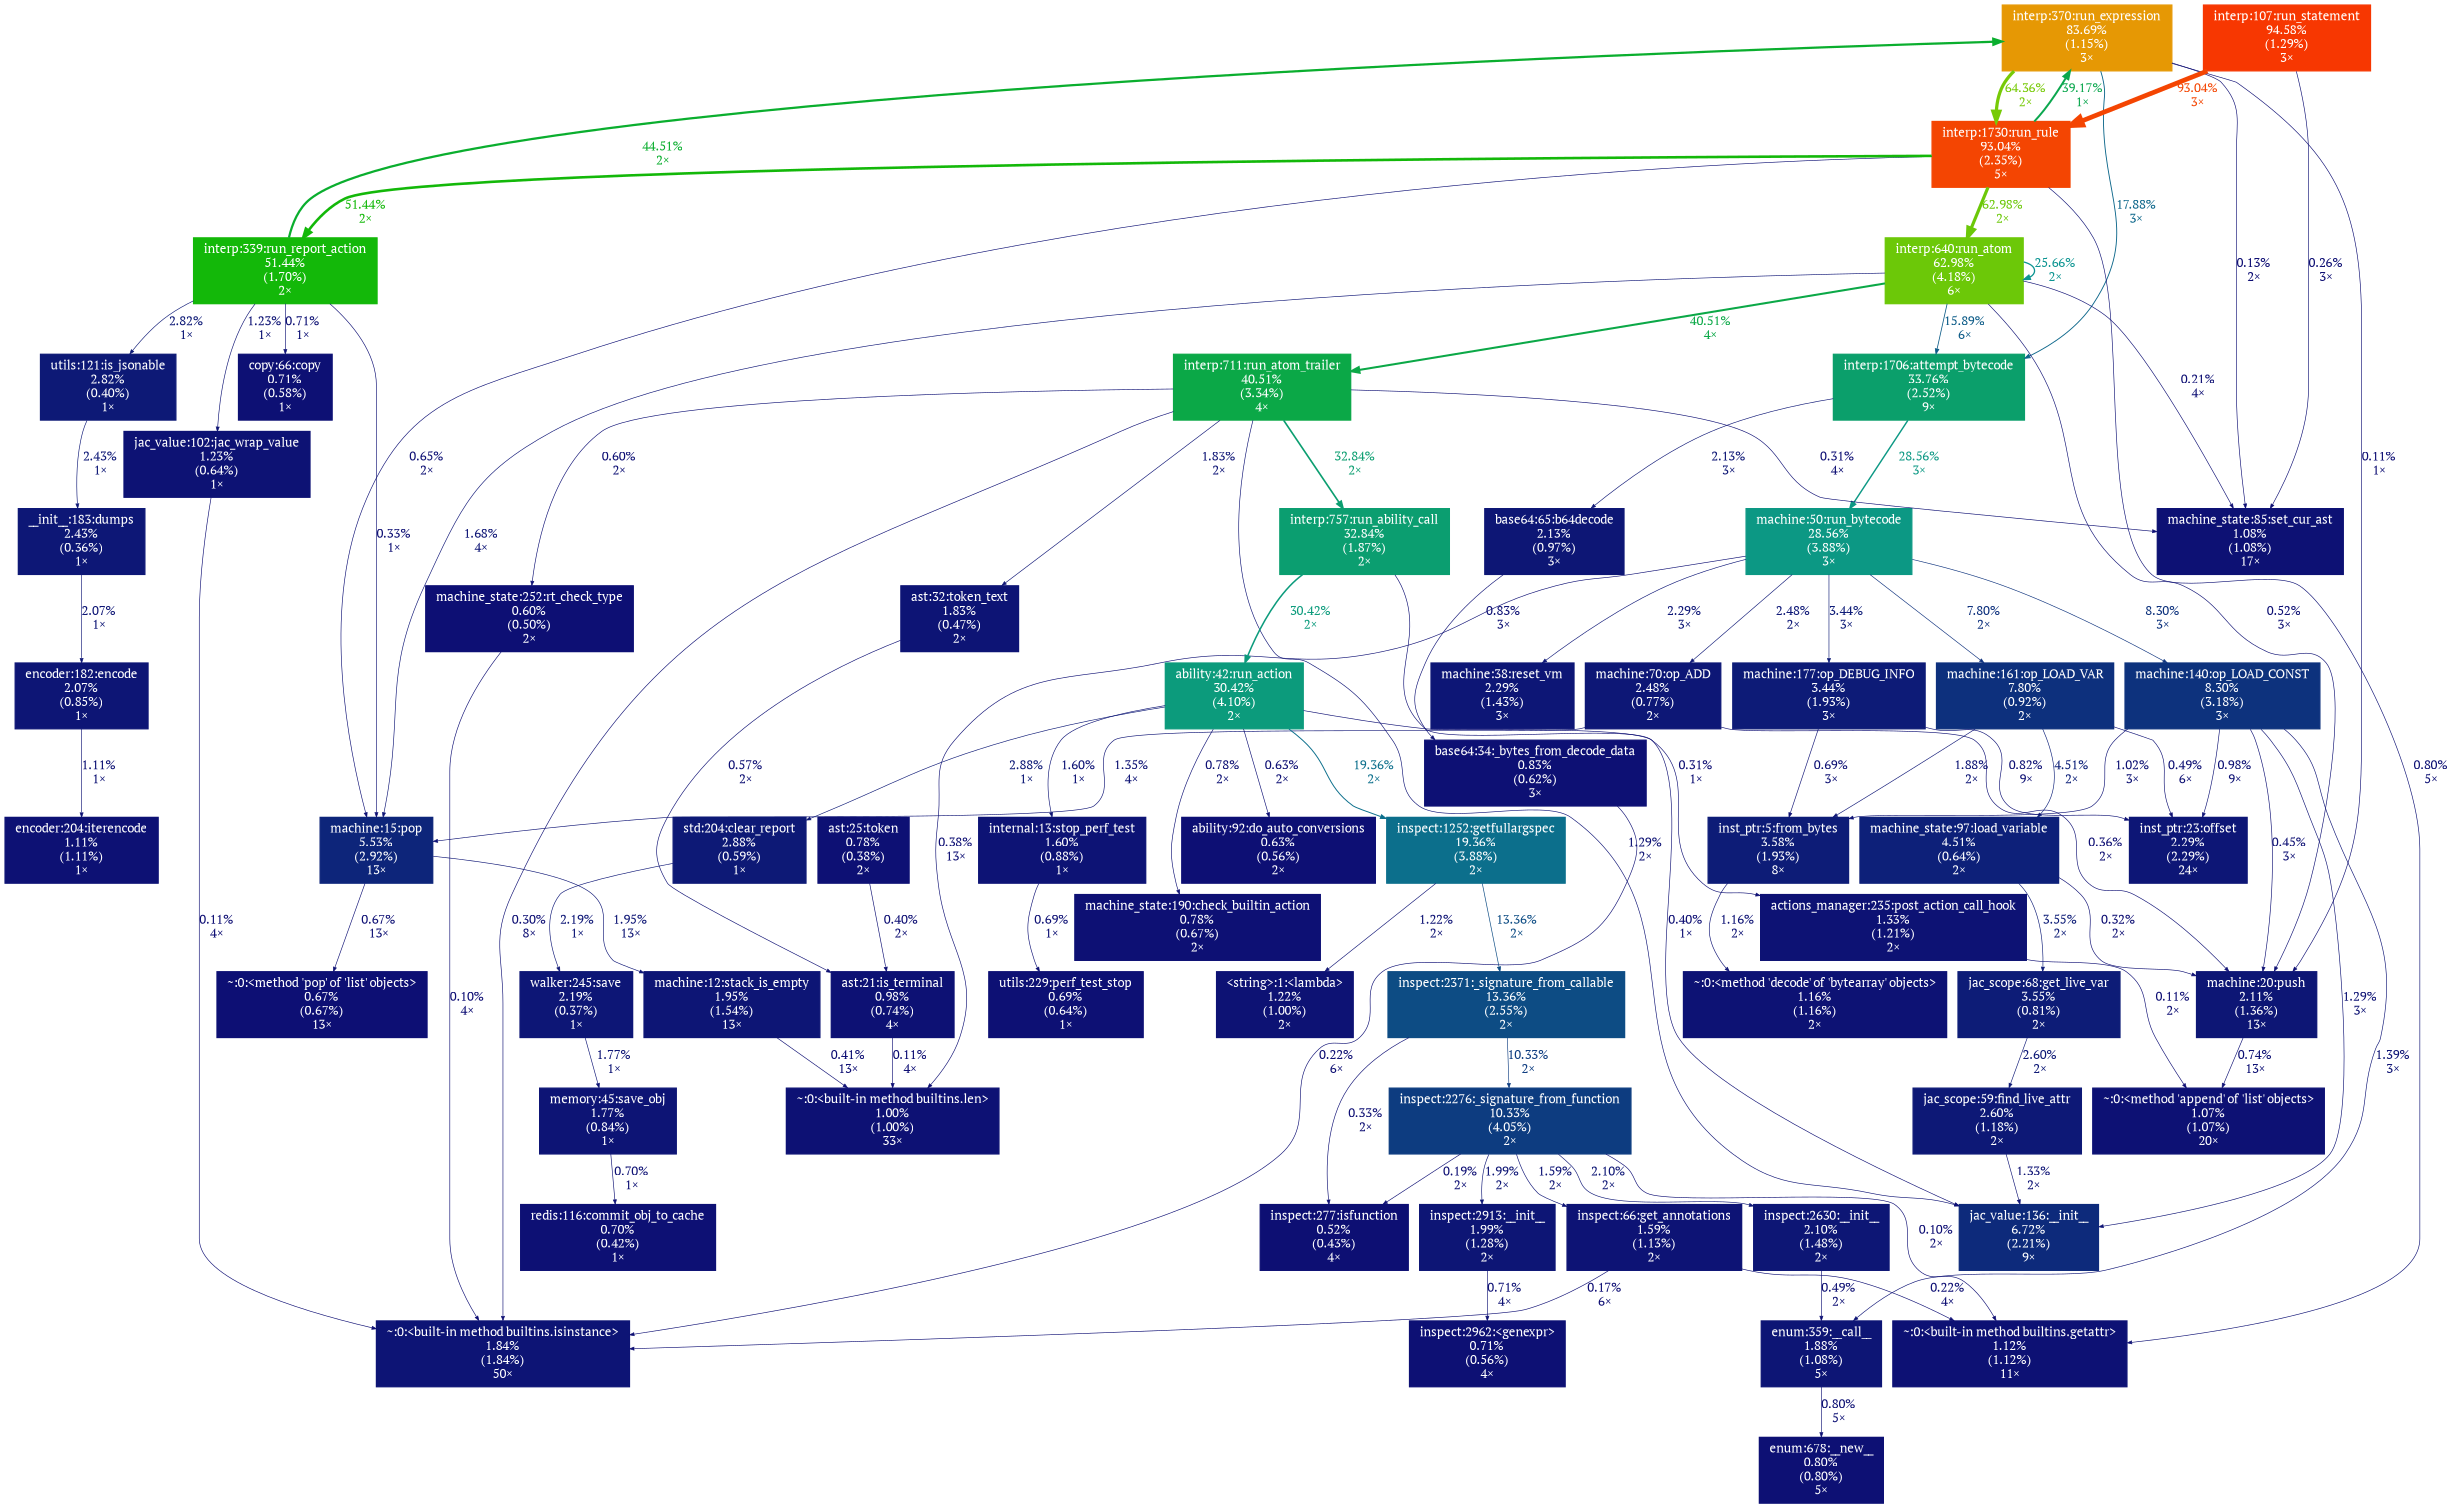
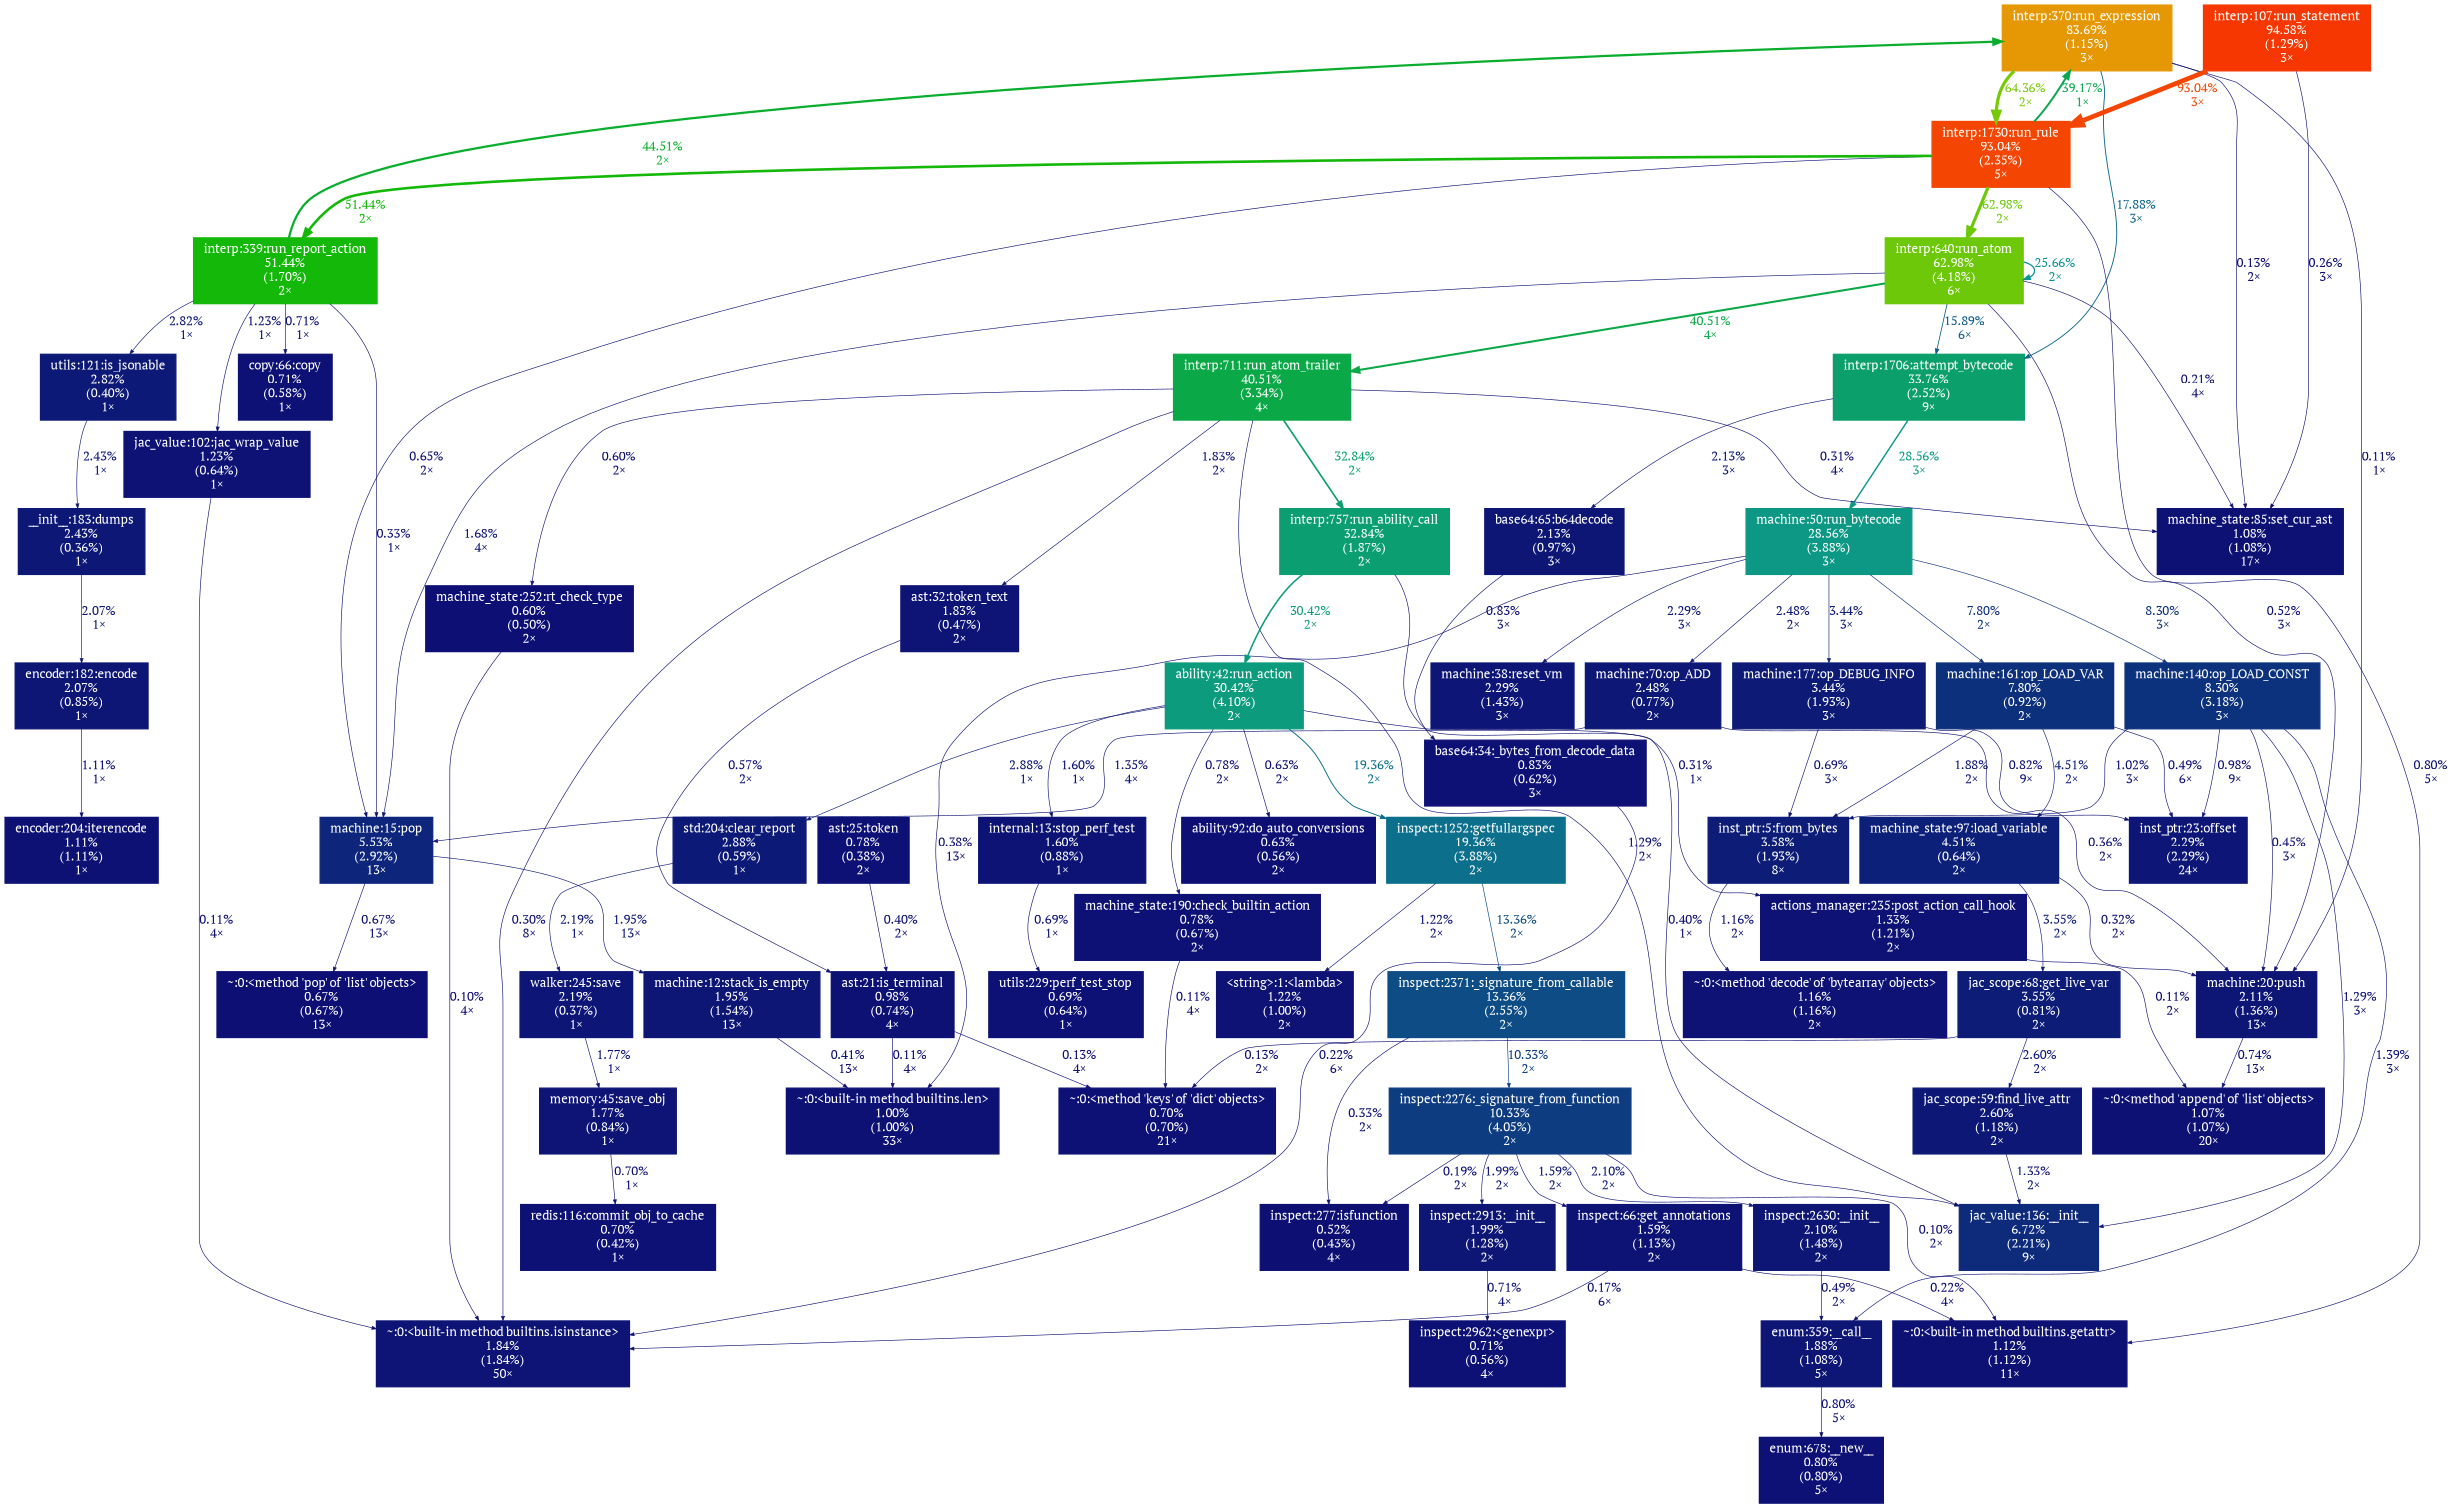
node "~:0:<method 'keys' of 'dict' objects> 0.70% (0.70%) 21×": added
